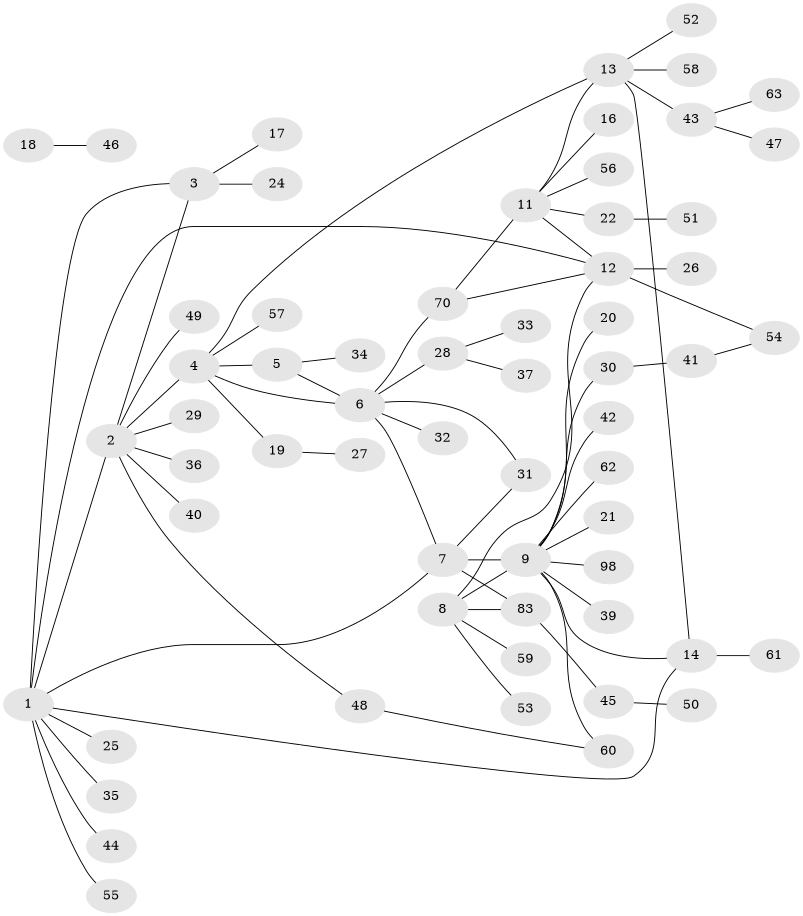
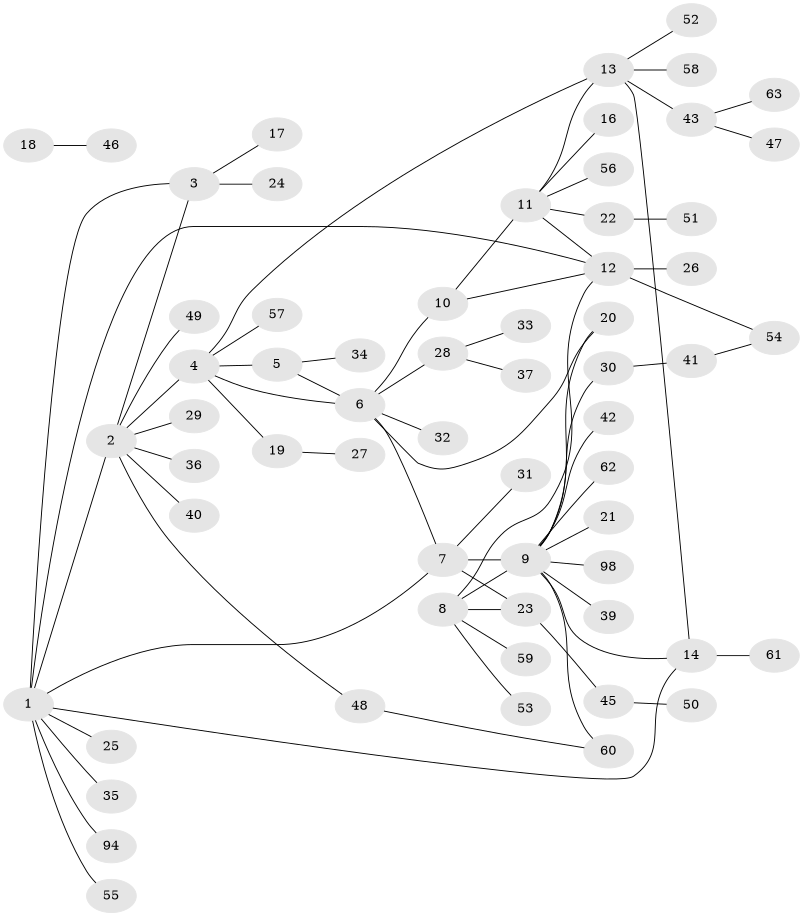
node "70": label "70" -> "10"
edge "6" -- "31": now "6" -- "20"
node "83": label "83" -> "23"
node "44": label "44" -> "94"
